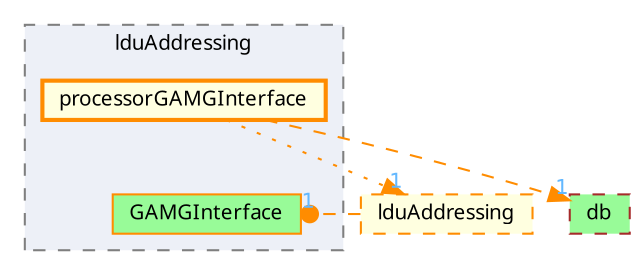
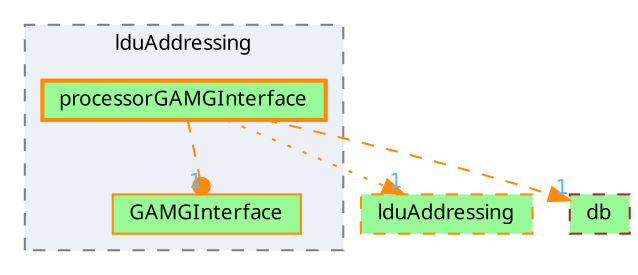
node "processorGAMGInterface": fillcolor lightyellow -> palegreen
edge "lduAddressing" -> "GAMGInterface": now "processorGAMGInterface" -> "GAMGInterface"
node "lduAddressing": fillcolor lightyellow -> palegreen
